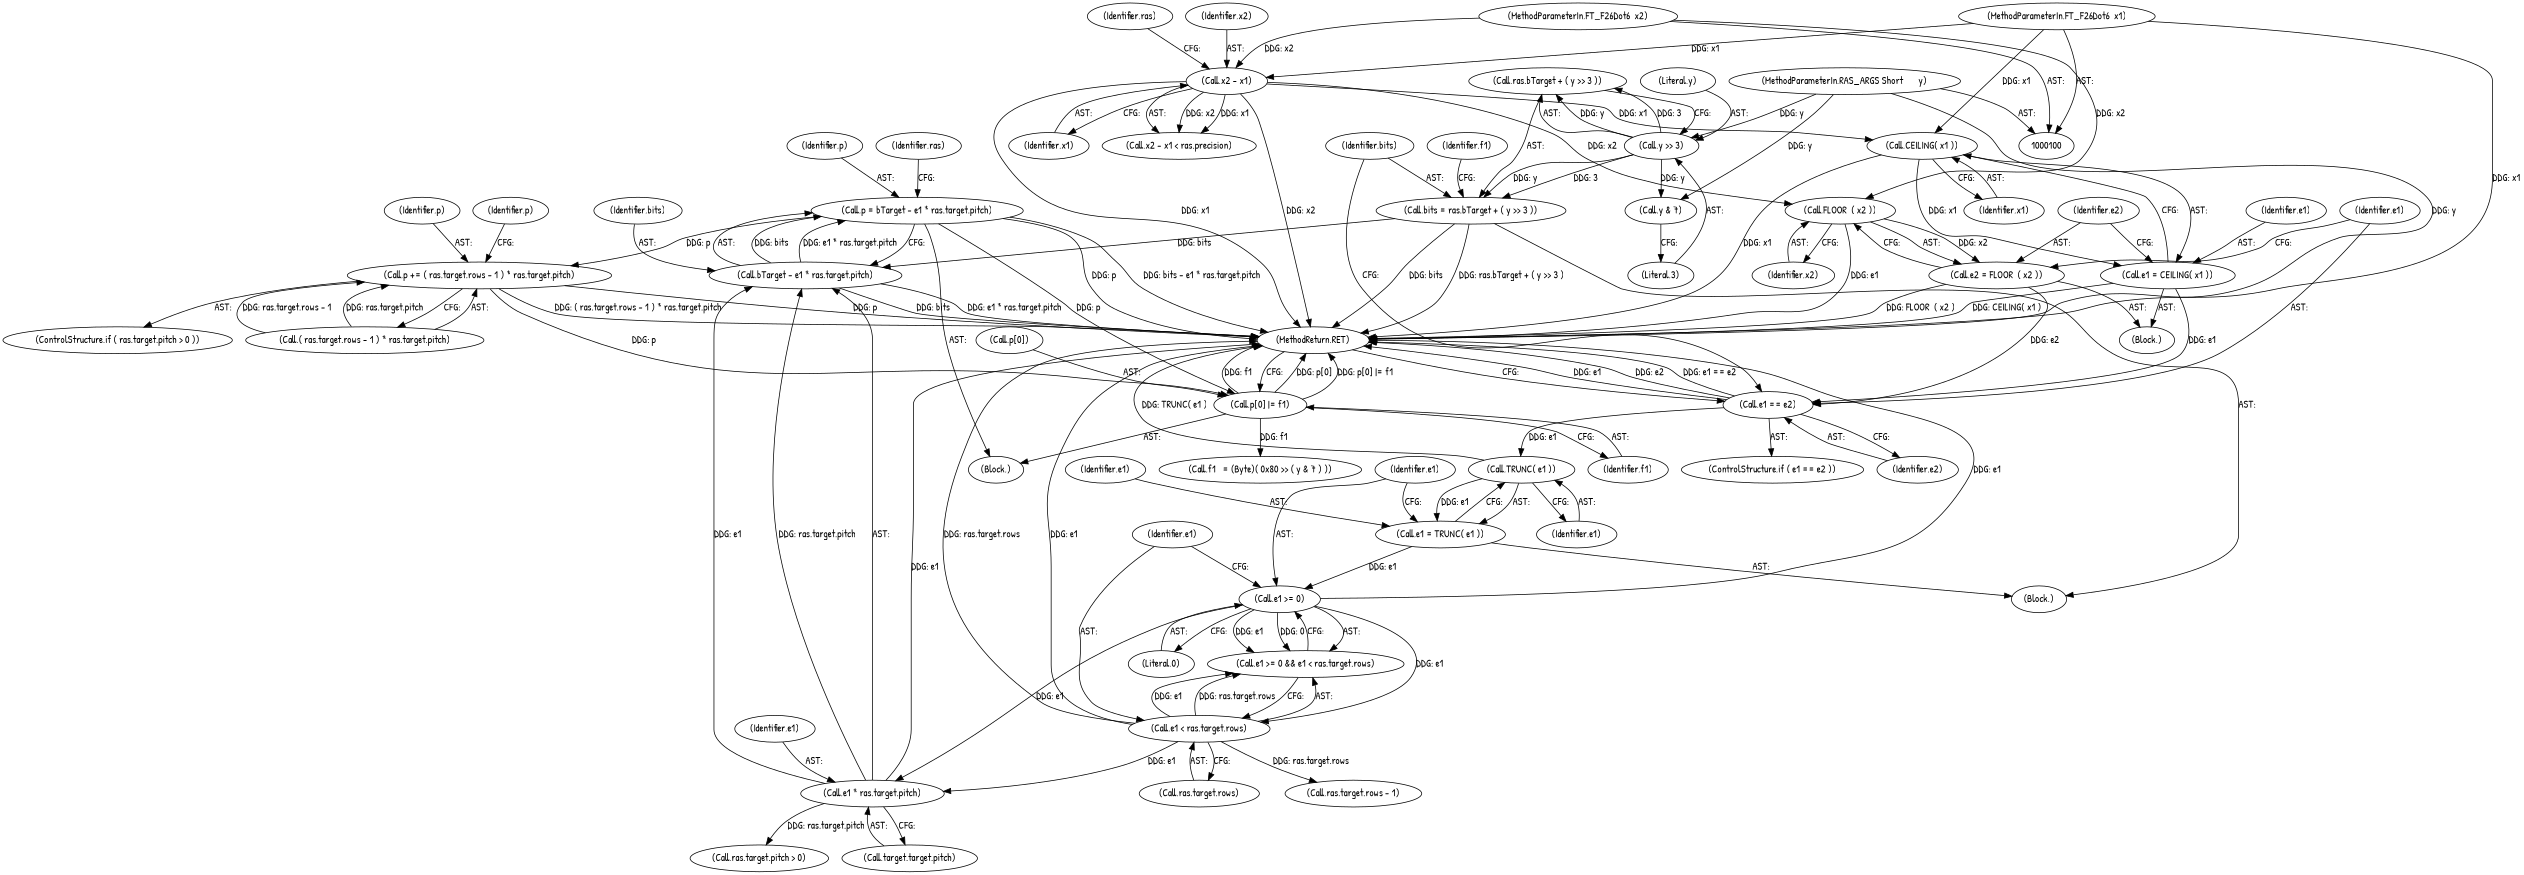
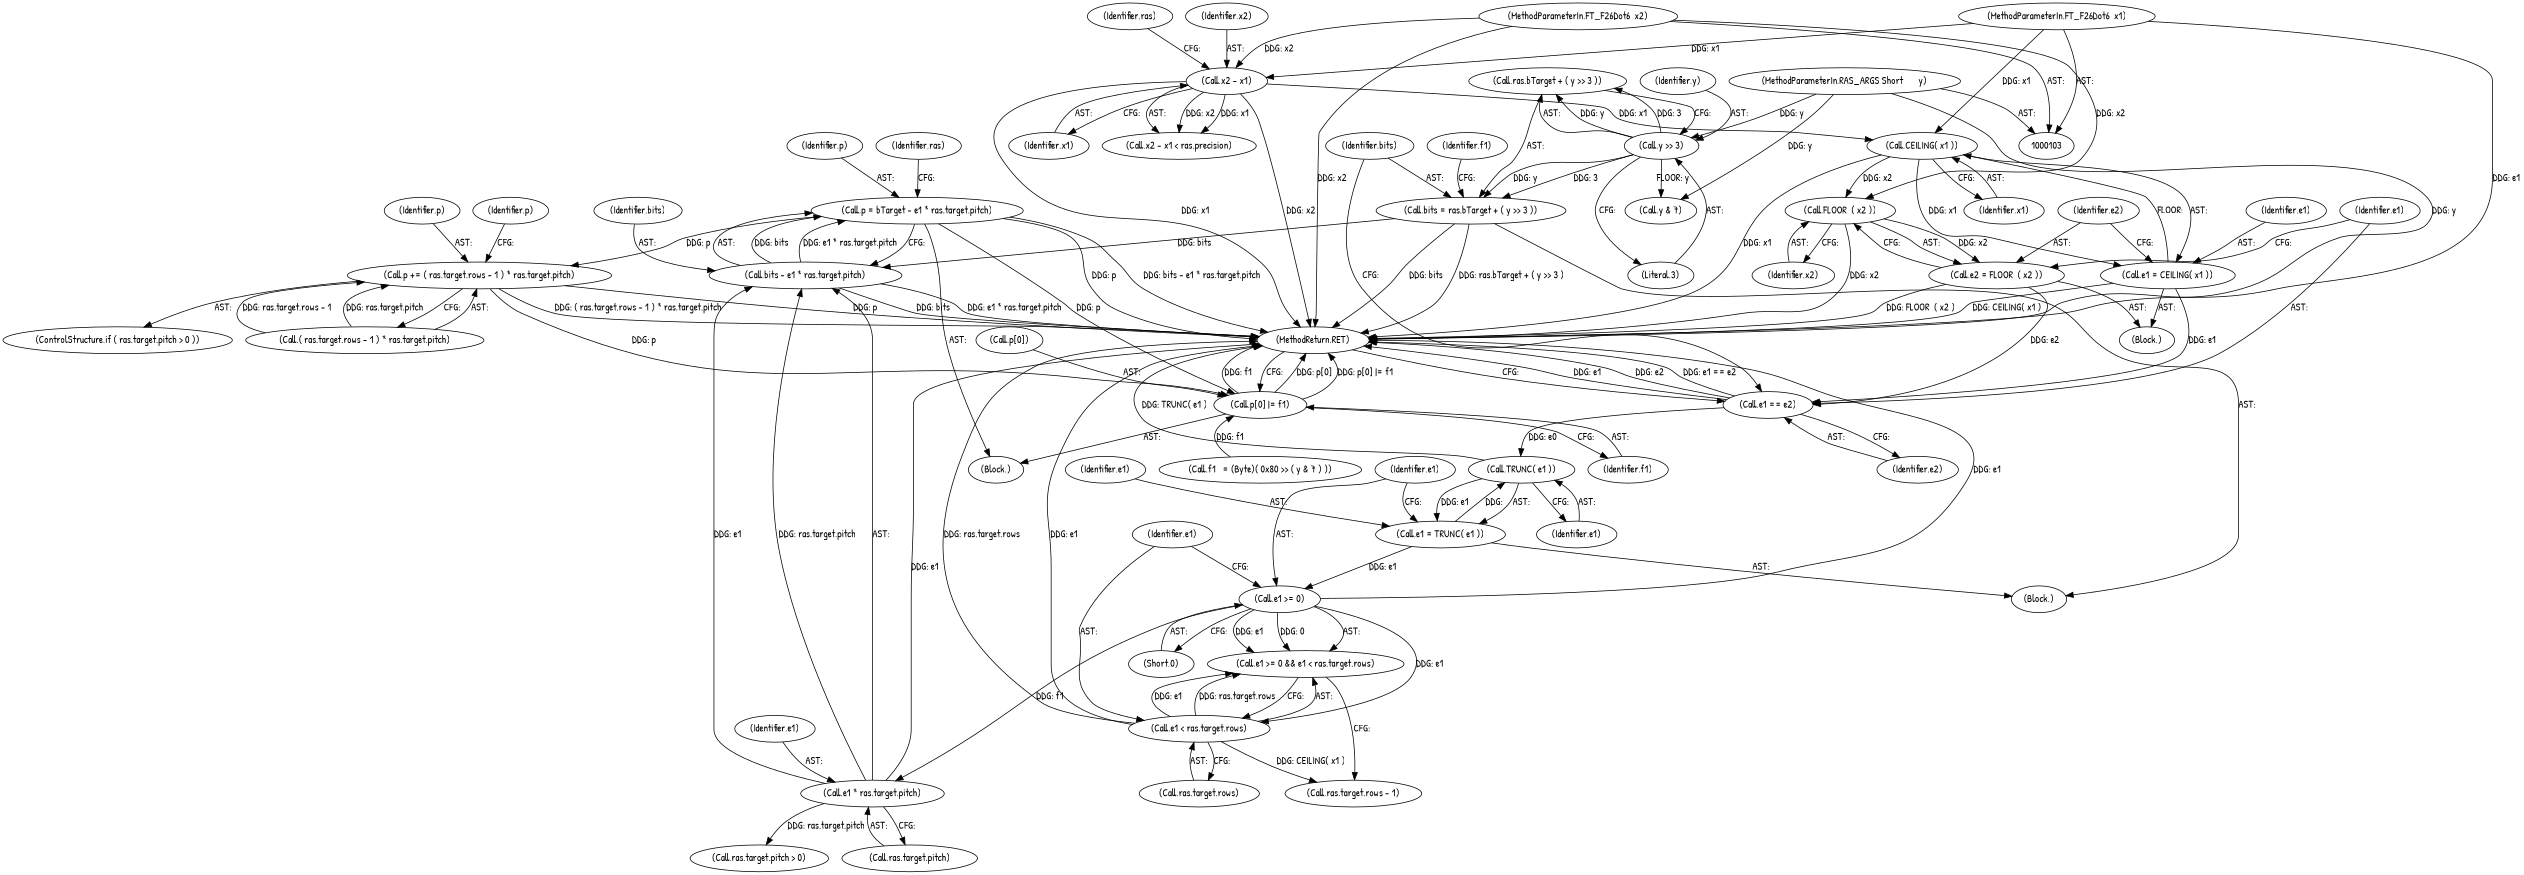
node "(Literal,y)": label "(Literal,y)" -> "(Identifier,y)"
edge "(MethodParameterIn,FT_F26Dot6  x2)" -> "(MethodReturn,RET)": added, label "DDG: x2"
edge "(Call,x2 - x1)" -> "(Call,FLOOR  ( x2 ))": now "(Call,CEILING( x1 ))" -> "(Call,FLOOR  ( x2 ))"
node "1000100": label "1000100" -> "1000103"
edge "(Call,y >> 3)" -> "(Call,y & 7)": label "DDG: y" -> "FLOOR: y"
edge "(MethodParameterIn,FT_F26Dot6  x1)" -> "(MethodReturn,RET)": label "DDG: x1" -> "DDG: e1"
edge "(Call,e1 = CEILING( x1 ))" -> "(Call,CEILING( x1 ))": label "CFG: " -> "FLOOR: "
edge "(Call,y & 7)" -> "(Literal,3)": now "(Call,y >> 3)" -> "(Literal,3)"
node "(Call,bTarget - e1 * ras.target.pitch)": label "(Call,bTarget - e1 * ras.target.pitch)" -> "(Call,bits - e1 * ras.target.pitch)"
edge "(Call,FLOOR  ( x2 ))" -> "(MethodReturn,RET)": label "DDG: e1" -> "DDG: x2"
edge "(Call,p[0] |= f1)" -> "(Call,f1   = (Byte)( 0x80 >> ( y & 7 ) ))": reversed
edge "(Call,e1 == e2)" -> "(Call,TRUNC( e1 ))": label "DDG: e1" -> "DDG: e0"
node "(ControlStructure,if ( e1 == e2 ))": removed
edge "(Call,e1 = TRUNC( e1 ))" -> "(Call,TRUNC( e1 ))": label "CFG: " -> "DDG: "
edge "(Call,e1 >= 0 && e1 < ras.target.rows)" -> "(Call,e1 >= 0)": now "(Call,e1 >= 0 && e1 < ras.target.rows)" -> "(Call,ras.target.rows - 1)"
node "(Literal,0)": label "(Literal,0)" -> "(Short,0)"
edge "(Call,e1 >= 0)" -> "(Call,e1 * ras.target.pitch)": label "DDG: e1" -> "DDG: f1"
edge "(Call,e1 < ras.target.rows)" -> "(Call,ras.target.rows - 1)": label "DDG: ras.target.rows" -> "DDG: CEILING( x1 )"
edge "(Call,e1 < ras.target.rows)" -> "(Call,e1 * ras.target.pitch)": removed, label "DDG: e1"
node "(Call,target.target.pitch)": label "(Call,target.target.pitch)" -> "(Call,ras.target.pitch)"
